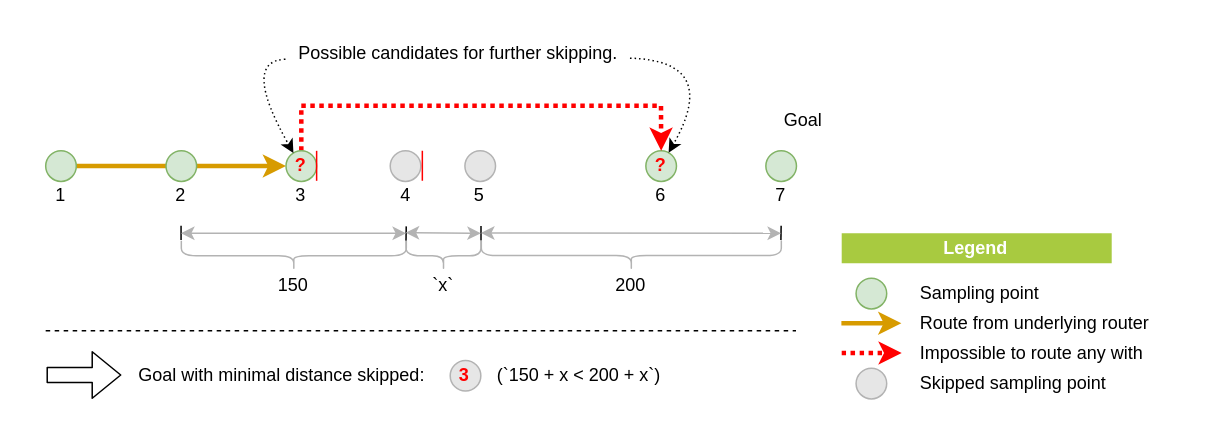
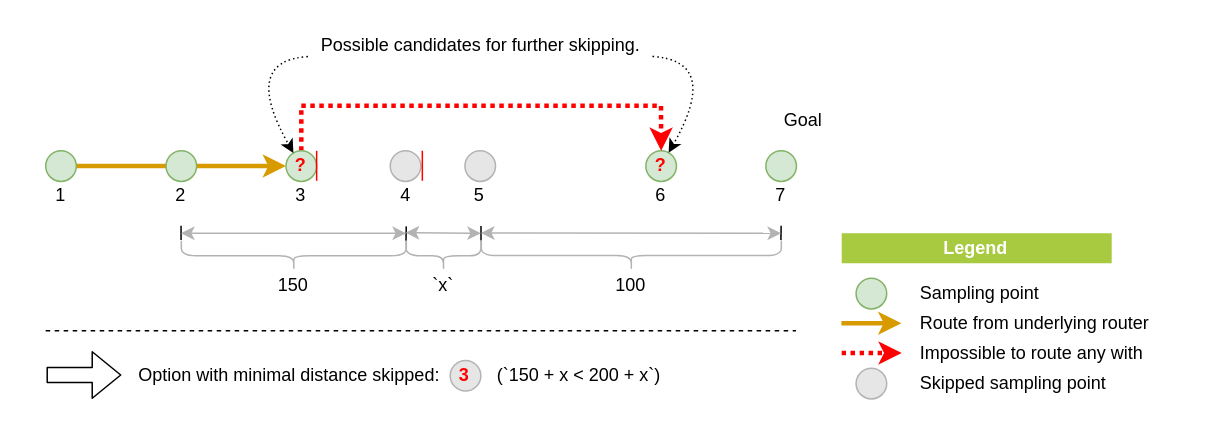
node "Possible candidates for further skipping.": moved (457, 53) -> (480, 46)
node "200": label "200" -> "100"
node "Goal with minimal distance skipped:": label "Goal with minimal distance skipped:" -> "Option with minimal distance skipped:"
